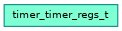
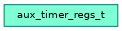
node "timer_timer_regs_t": label "timer_timer_regs_t" -> "aux_timer_regs_t"
